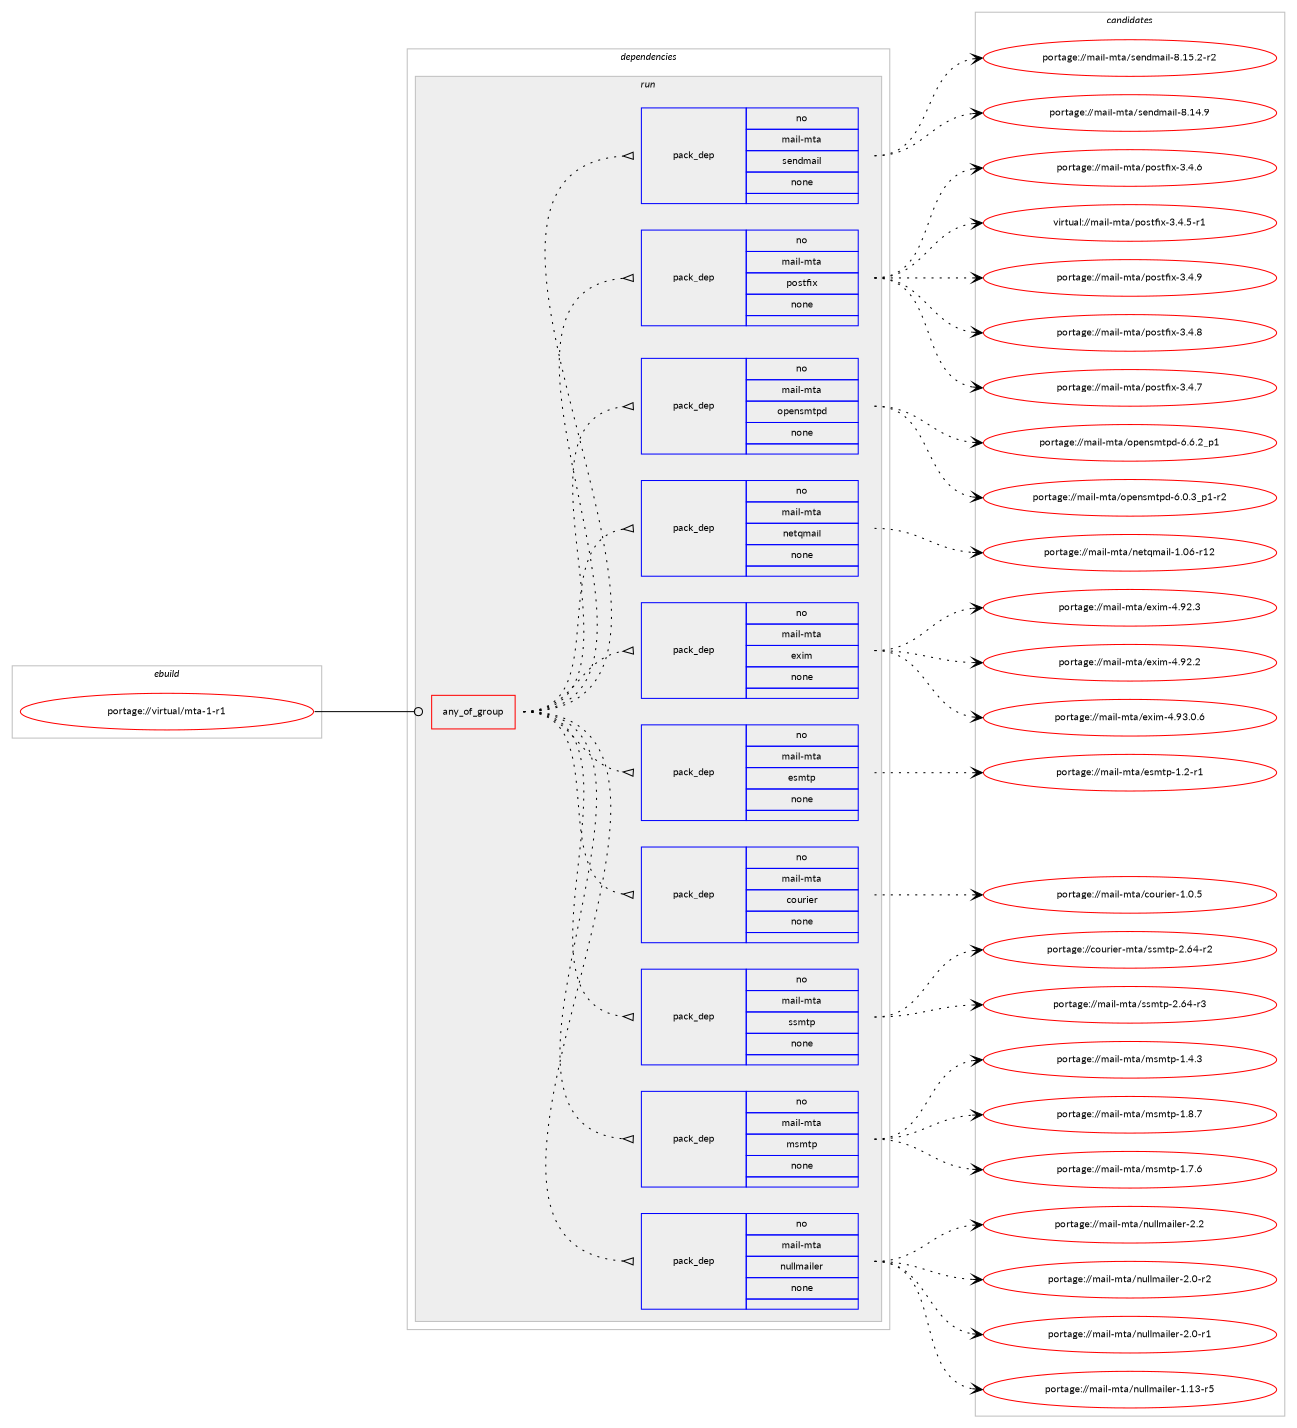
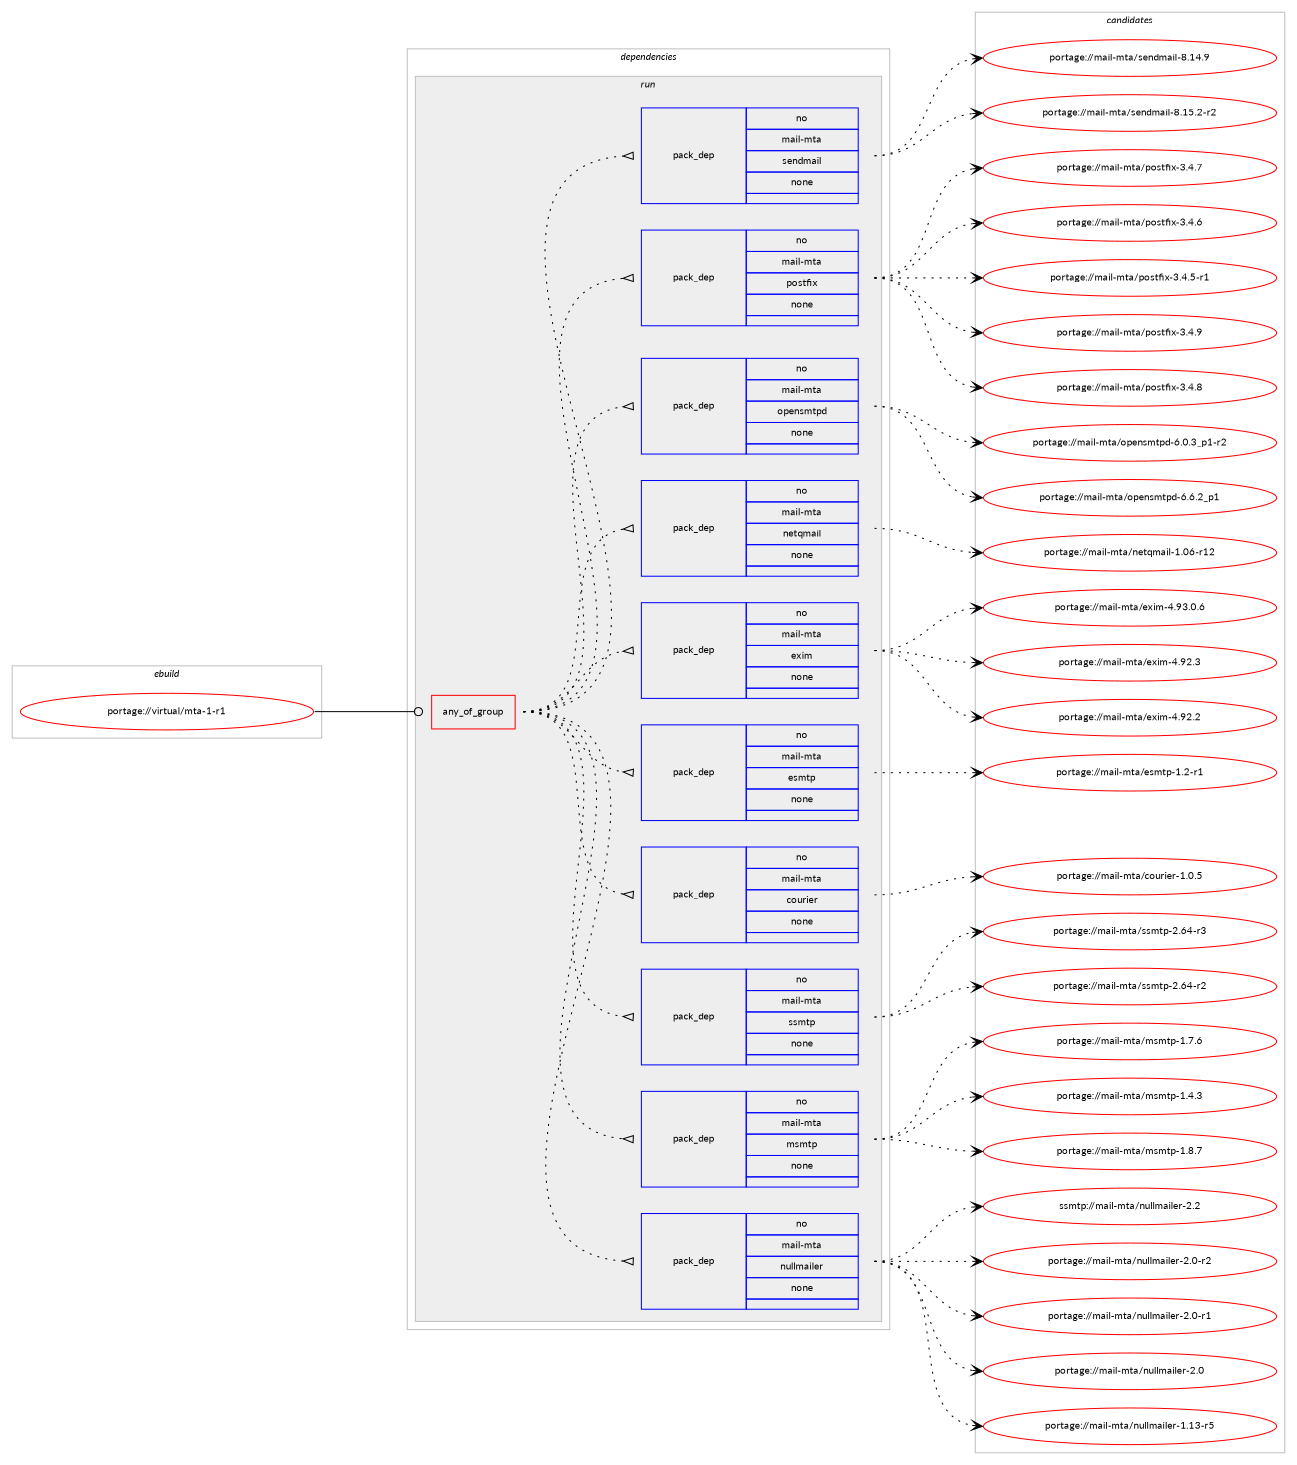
node "virtual://mail-mta/postfix-3.4.5-r1": label "virtual://mail-mta/postfix-3.4.5-r1" -> "portage://mail-mta/postfix-3.4.5-r1"
node "portage://courier-mta/ssmtp-2.64-r2": label "portage://courier-mta/ssmtp-2.64-r2" -> "portage://mail-mta/ssmtp-2.64-r2"
node "portage://mail-mta/nullmailer-2.2": label "portage://mail-mta/nullmailer-2.2" -> "ssmtp://mail-mta/nullmailer-2.2"
node "portage://mail-mta/nullmailer-2.0": added
